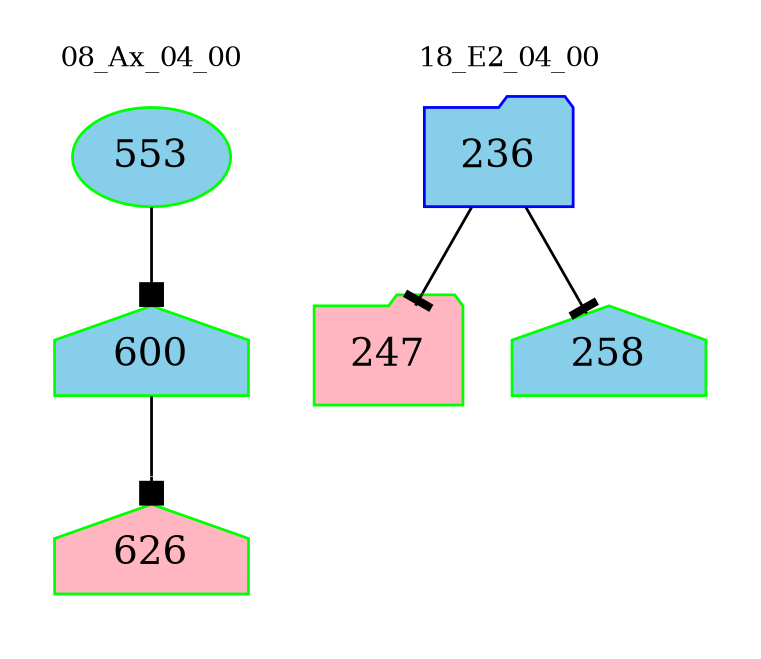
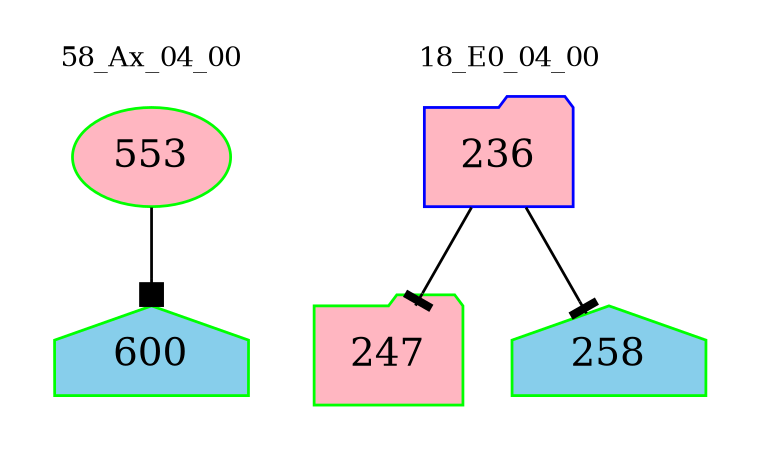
cluster "08_Ax_04_00": label "08_Ax_04_00" -> "58_Ax_04_00"
cluster "18_E2_04_00": label "18_E2_04_00" -> "18_E0_04_00"
node "553": fillcolor skyblue -> lightpink
node "236": fillcolor skyblue -> lightpink
node "626": removed
